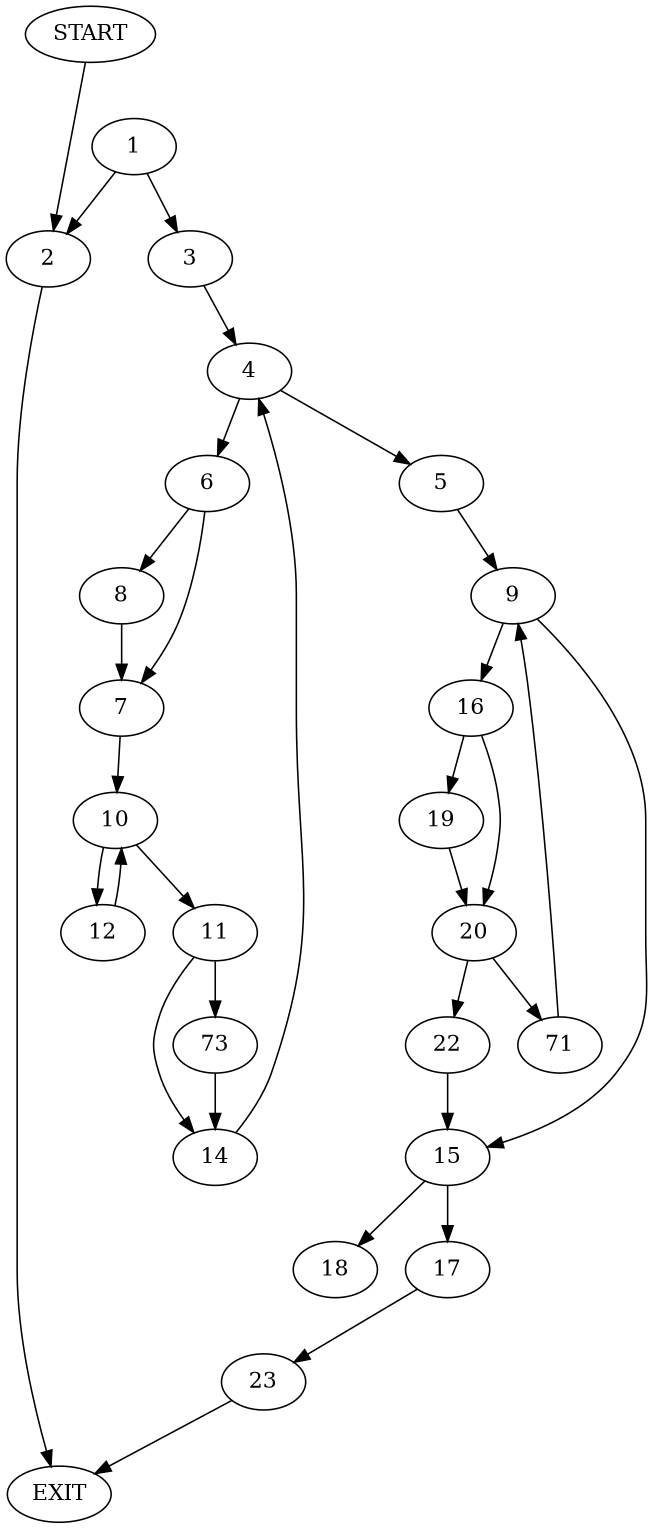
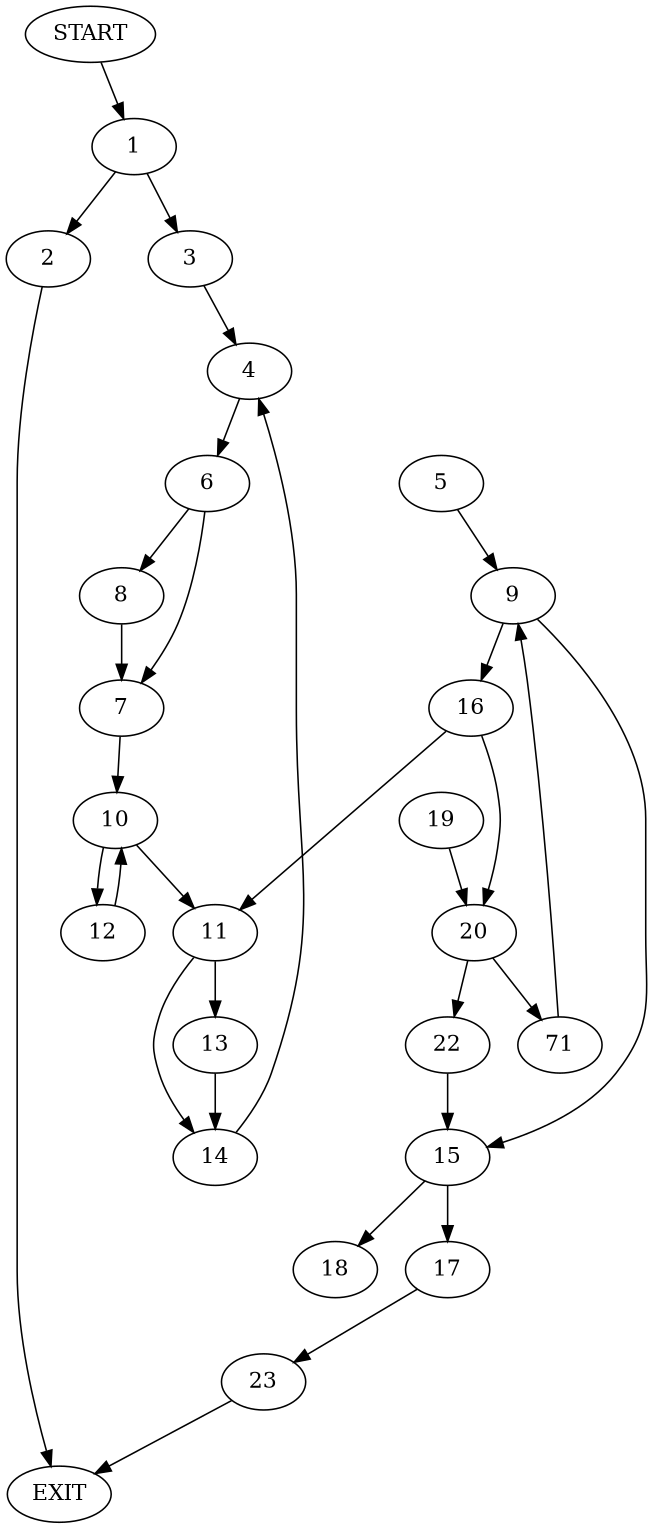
edge "START" -> "2": now "START" -> "1"
edge "4" -> "5": removed
edge "16" -> "19": now "16" -> "11"
node "73": label "73" -> "13"
